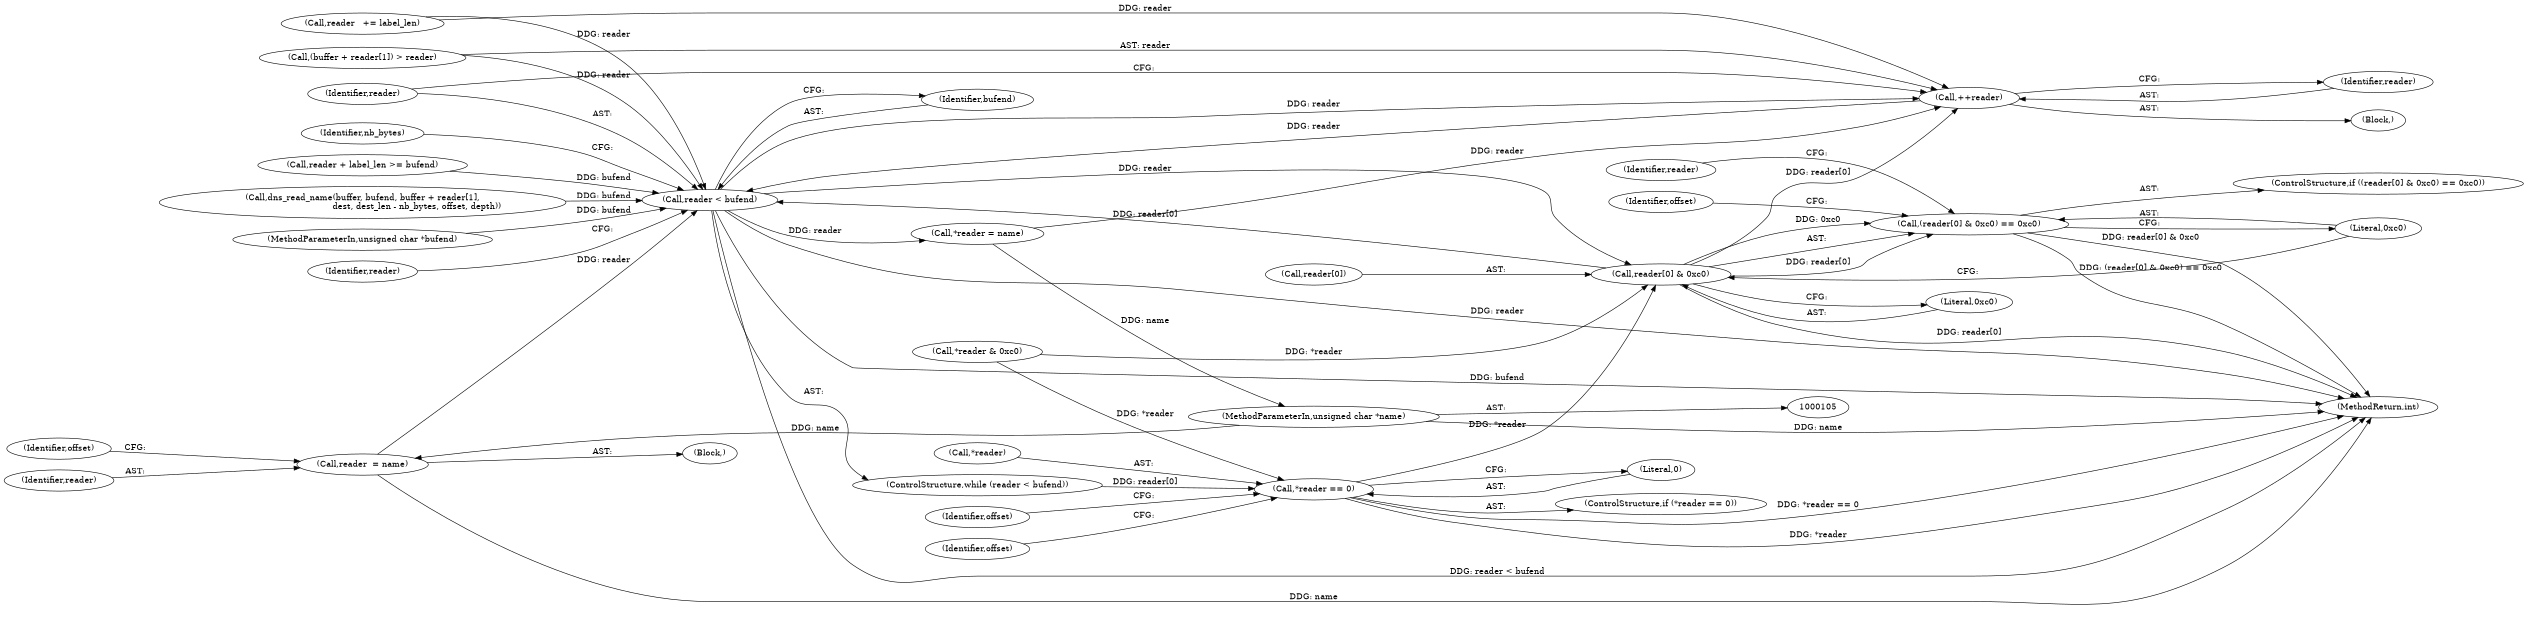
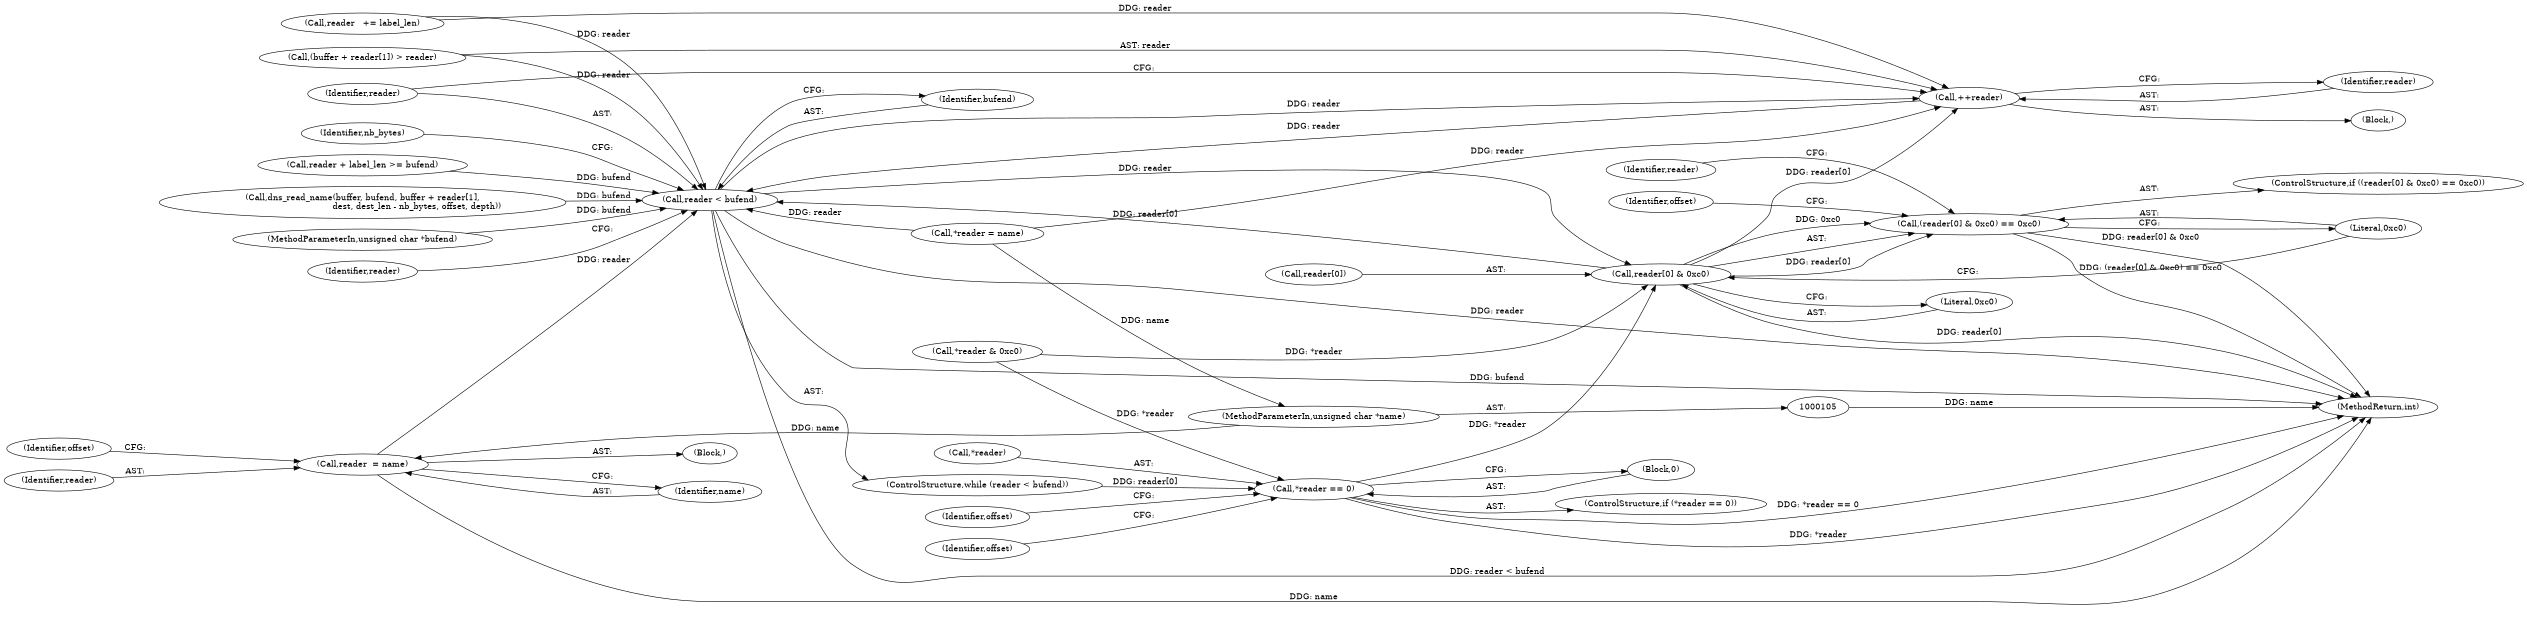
edge "(Call,reader < bufend)" -> "(Call,*reader = name)": reversed
edge "(MethodParameterIn,unsigned char *name)" -> "(MethodReturn,int)": now "1000105" -> "(MethodReturn,int)"
node "(Literal,0)": label "(Literal,0)" -> "(Block,0)"
node "(Identifier,name)": added
